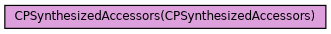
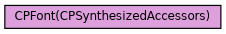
node "CPSynthesizedAccessors(CPSynthesizedAccessors)": label "CPSynthesizedAccessors(CPSynthesizedAccessors)" -> "CPFont(CPSynthesizedAccessors)"
